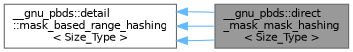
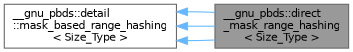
node "__gnu_pbds::direct _mask_mask_hashing < Size_Type >": label "__gnu_pbds::direct _mask_mask_hashing < Size_Type >" -> "__gnu_pbds::direct _mask_range_hashing < Size_Type >"
